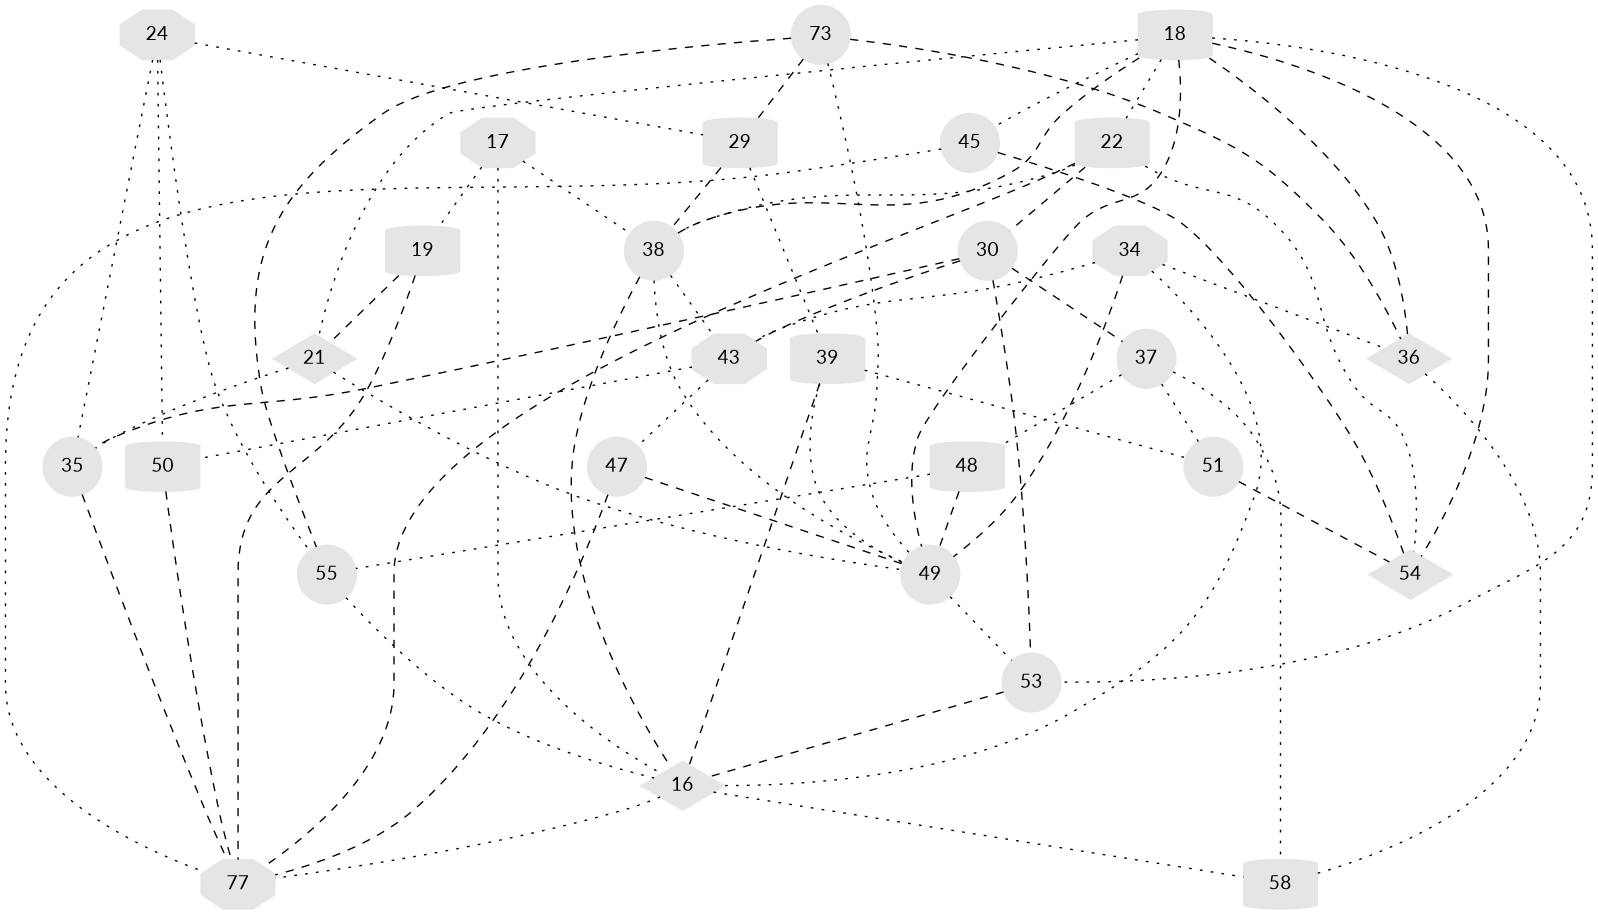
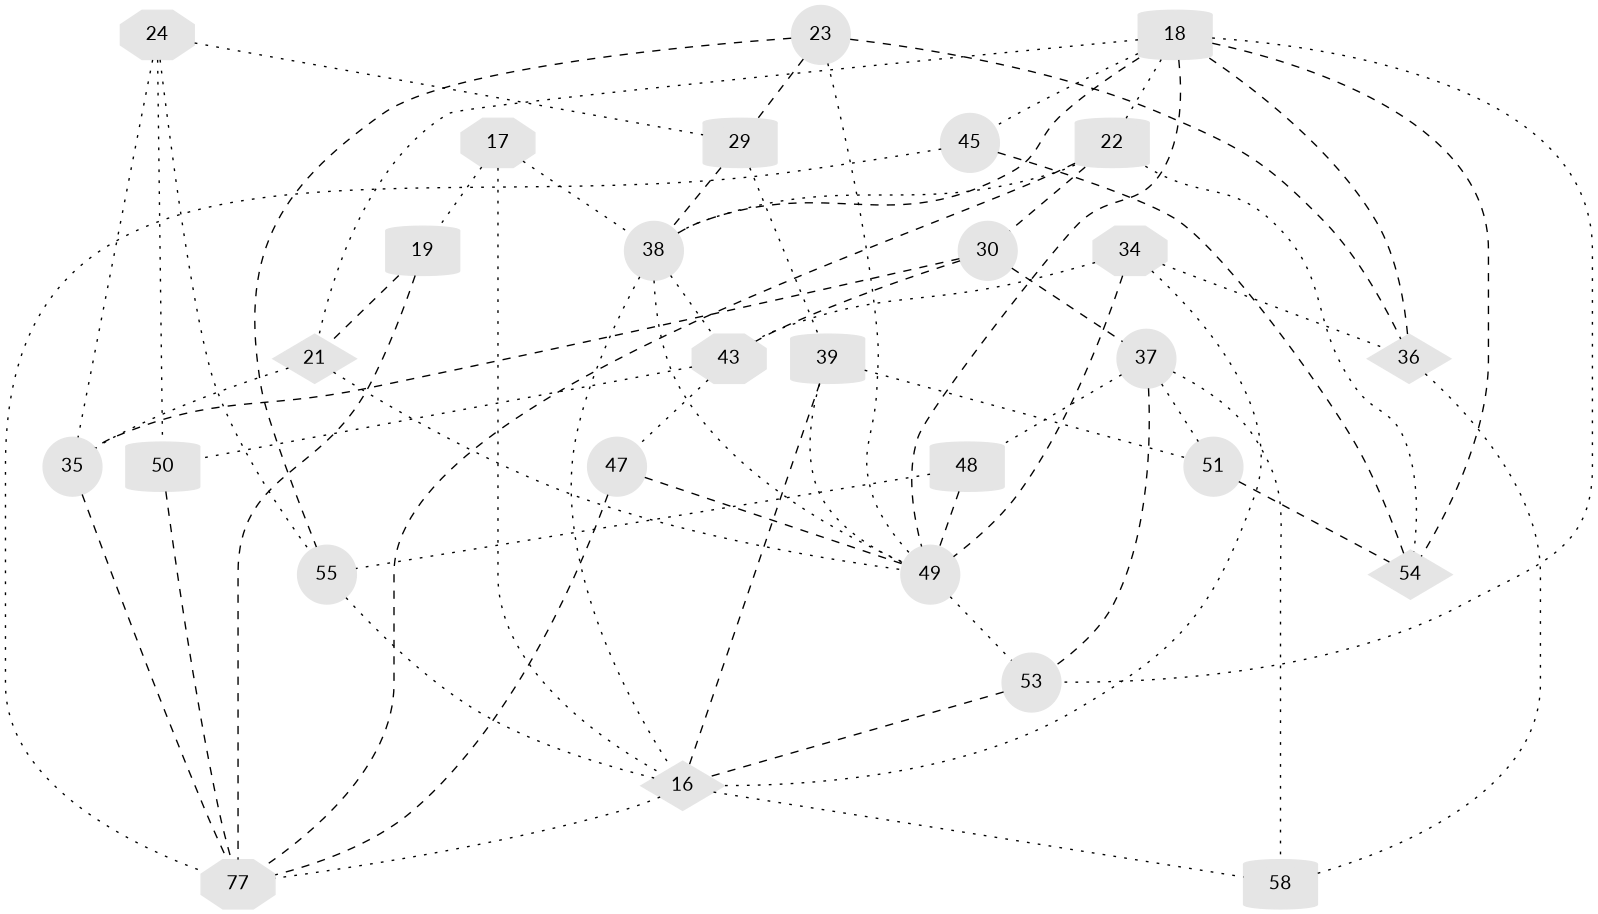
node "73": label "73" -> "23"
edge "30" -- "53": now "37" -- "53"
edge "38" -- "16": style dashed -> dotted
